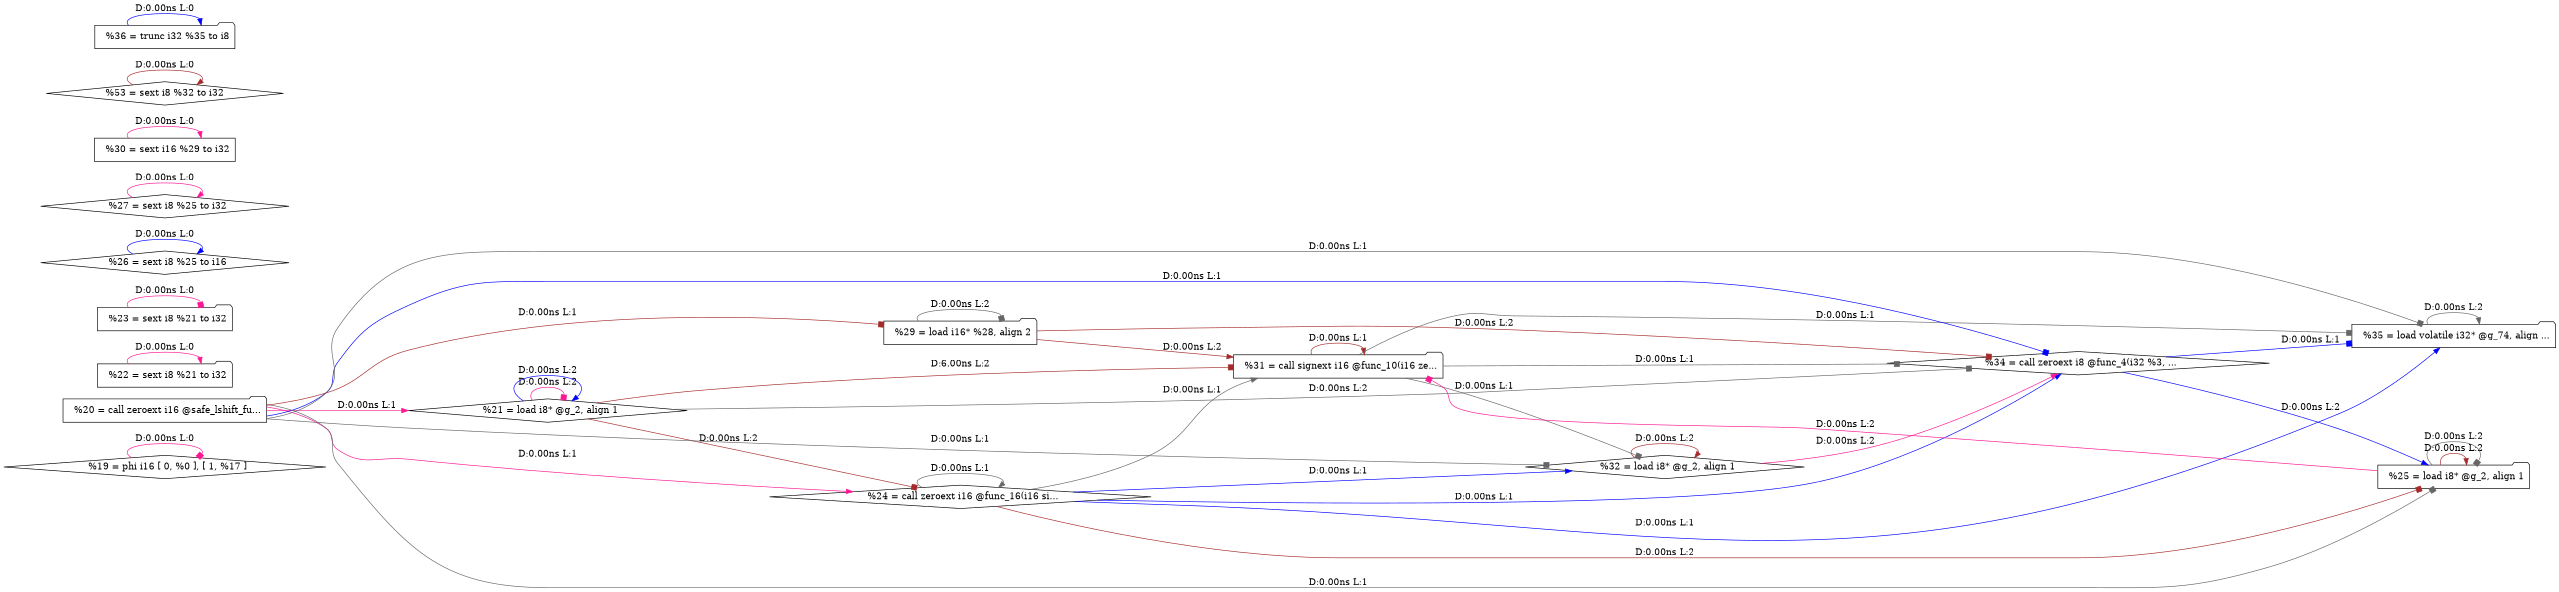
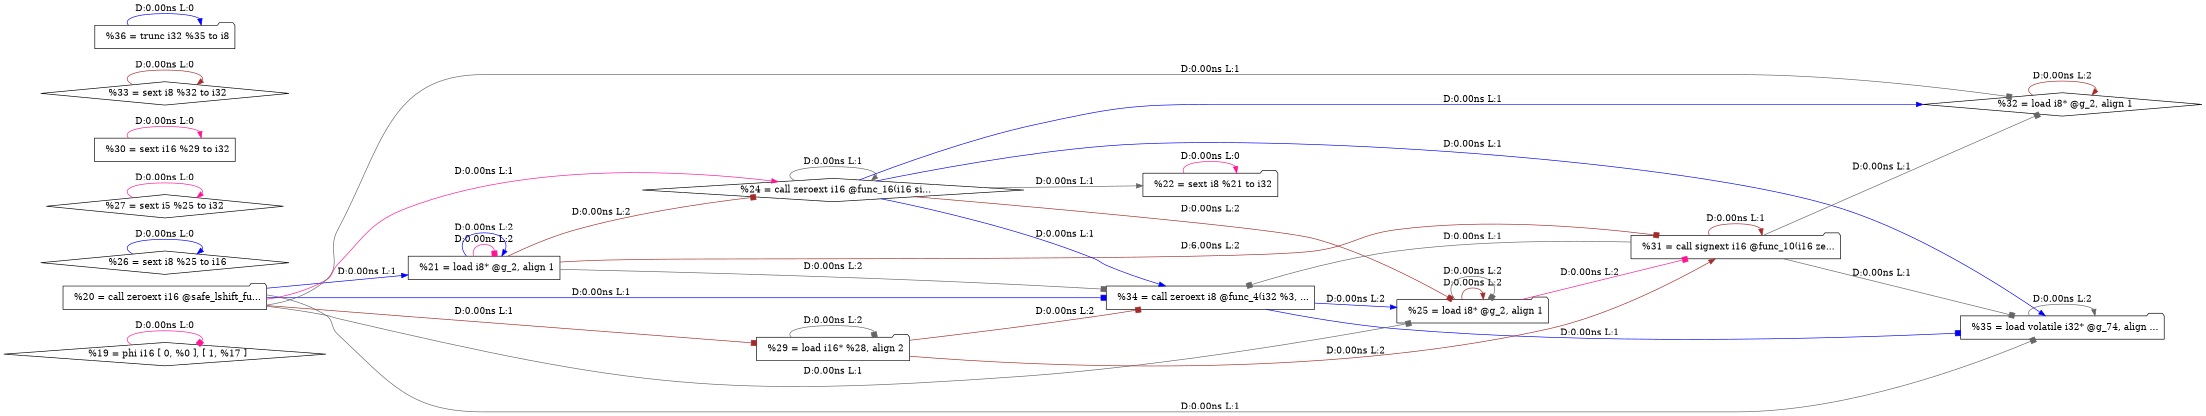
node "%53 = sext i8 %32 to i32": label "%53 = sext i8 %32 to i32" -> "%33 = sext i8 %32 to i32"
node "%27 = sext i8 %25 to i32": label "%27 = sext i8 %25 to i32" -> "%27 = sext i5 %25 to i32"
node "%23 = sext i8 %21 to i32": removed
node "%34 = call zeroext i8 @func_4(i32 %3, ...": shape diamond -> box
edge "%20 = call zeroext i16 @safe_lshift_fu..." -> "%21 = load i8* @g_2, align 1": color deeppink -> blue
node "%21 = load i8* @g_2, align 1": shape diamond -> box
edge "%32 = load i8* @g_2, align 1" -> "%34 = call zeroext i8 @func_4(i32 %3, ...": removed, label "D:0.00ns L:2"
edge "%24 = call zeroext i16 @func_16(i16 si..." -> "%31 = call signext i16 @func_10(i16 ze...": now "%24 = call zeroext i16 @func_16(i16 si..." -> "%22 = sext i8 %21 to i32"
